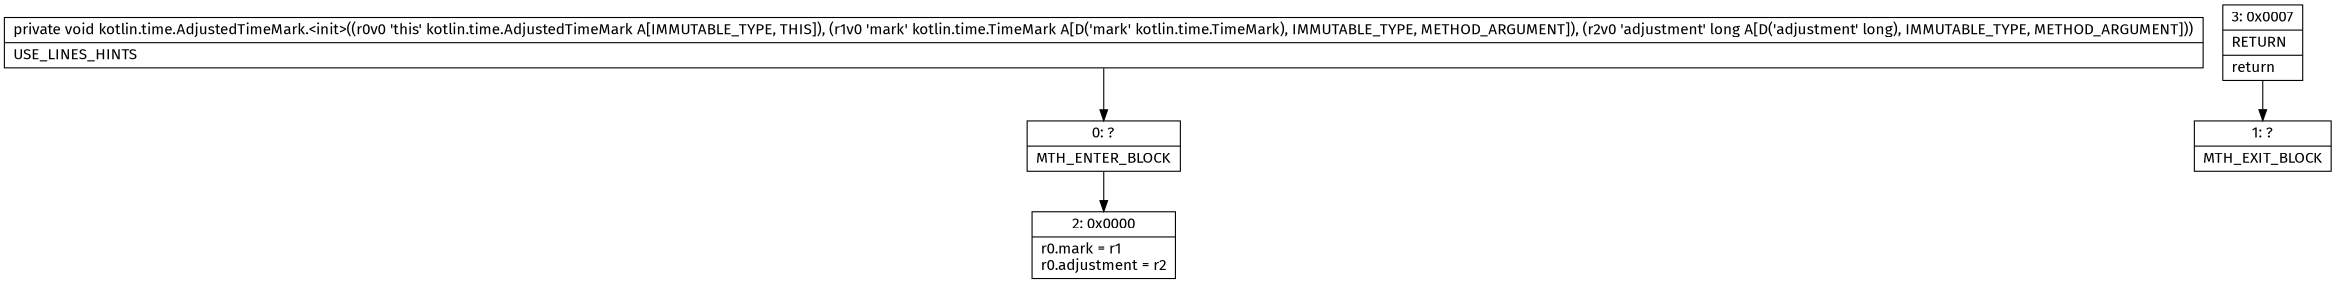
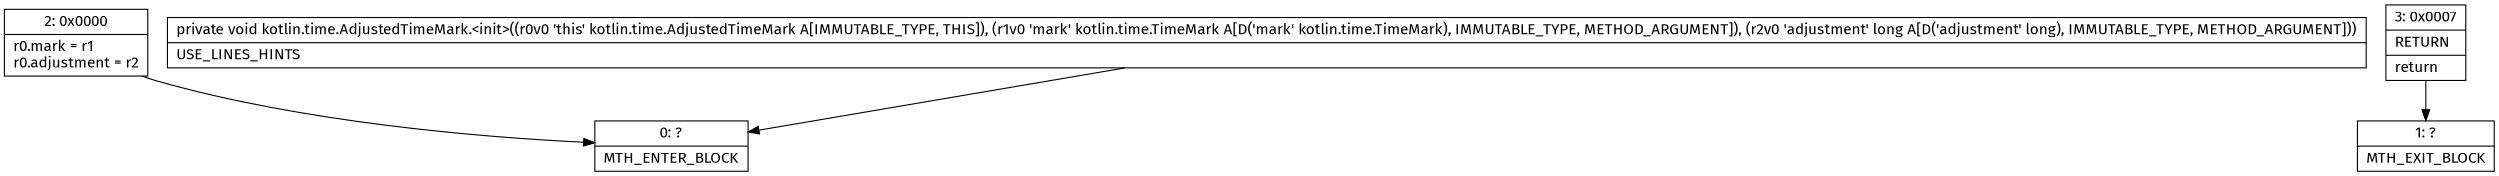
edge "0: ?" -> "2: 0x0000": reversed
